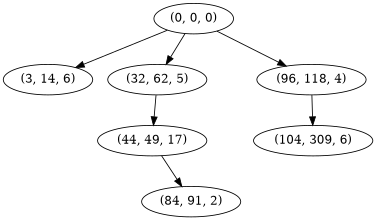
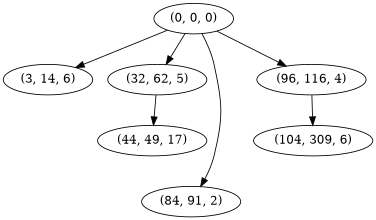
node "(96, 118, 4)": label "(96, 118, 4)" -> "(96, 116, 4)"
edge "(44, 49, 17)" -> "(84, 91, 2)": now "(0, 0, 0)" -> "(84, 91, 2)"
